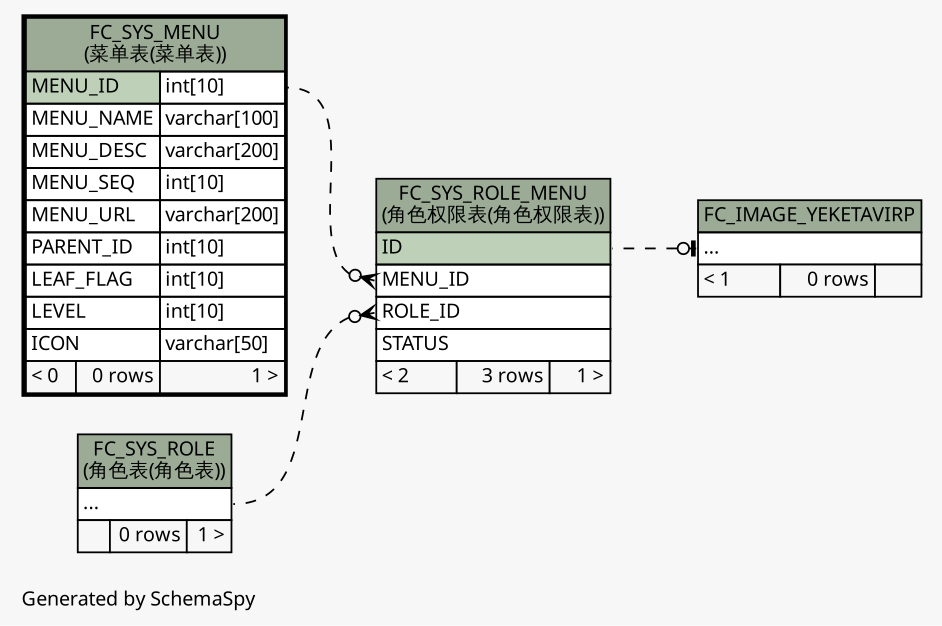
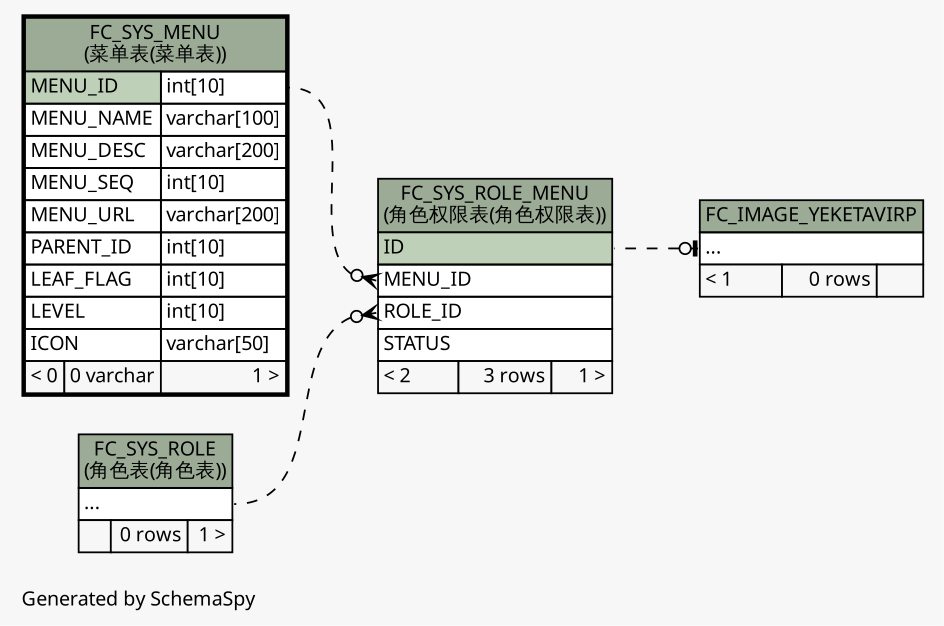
node "FC_SYS_MENU": text "0 rows" -> "0 varchar"
